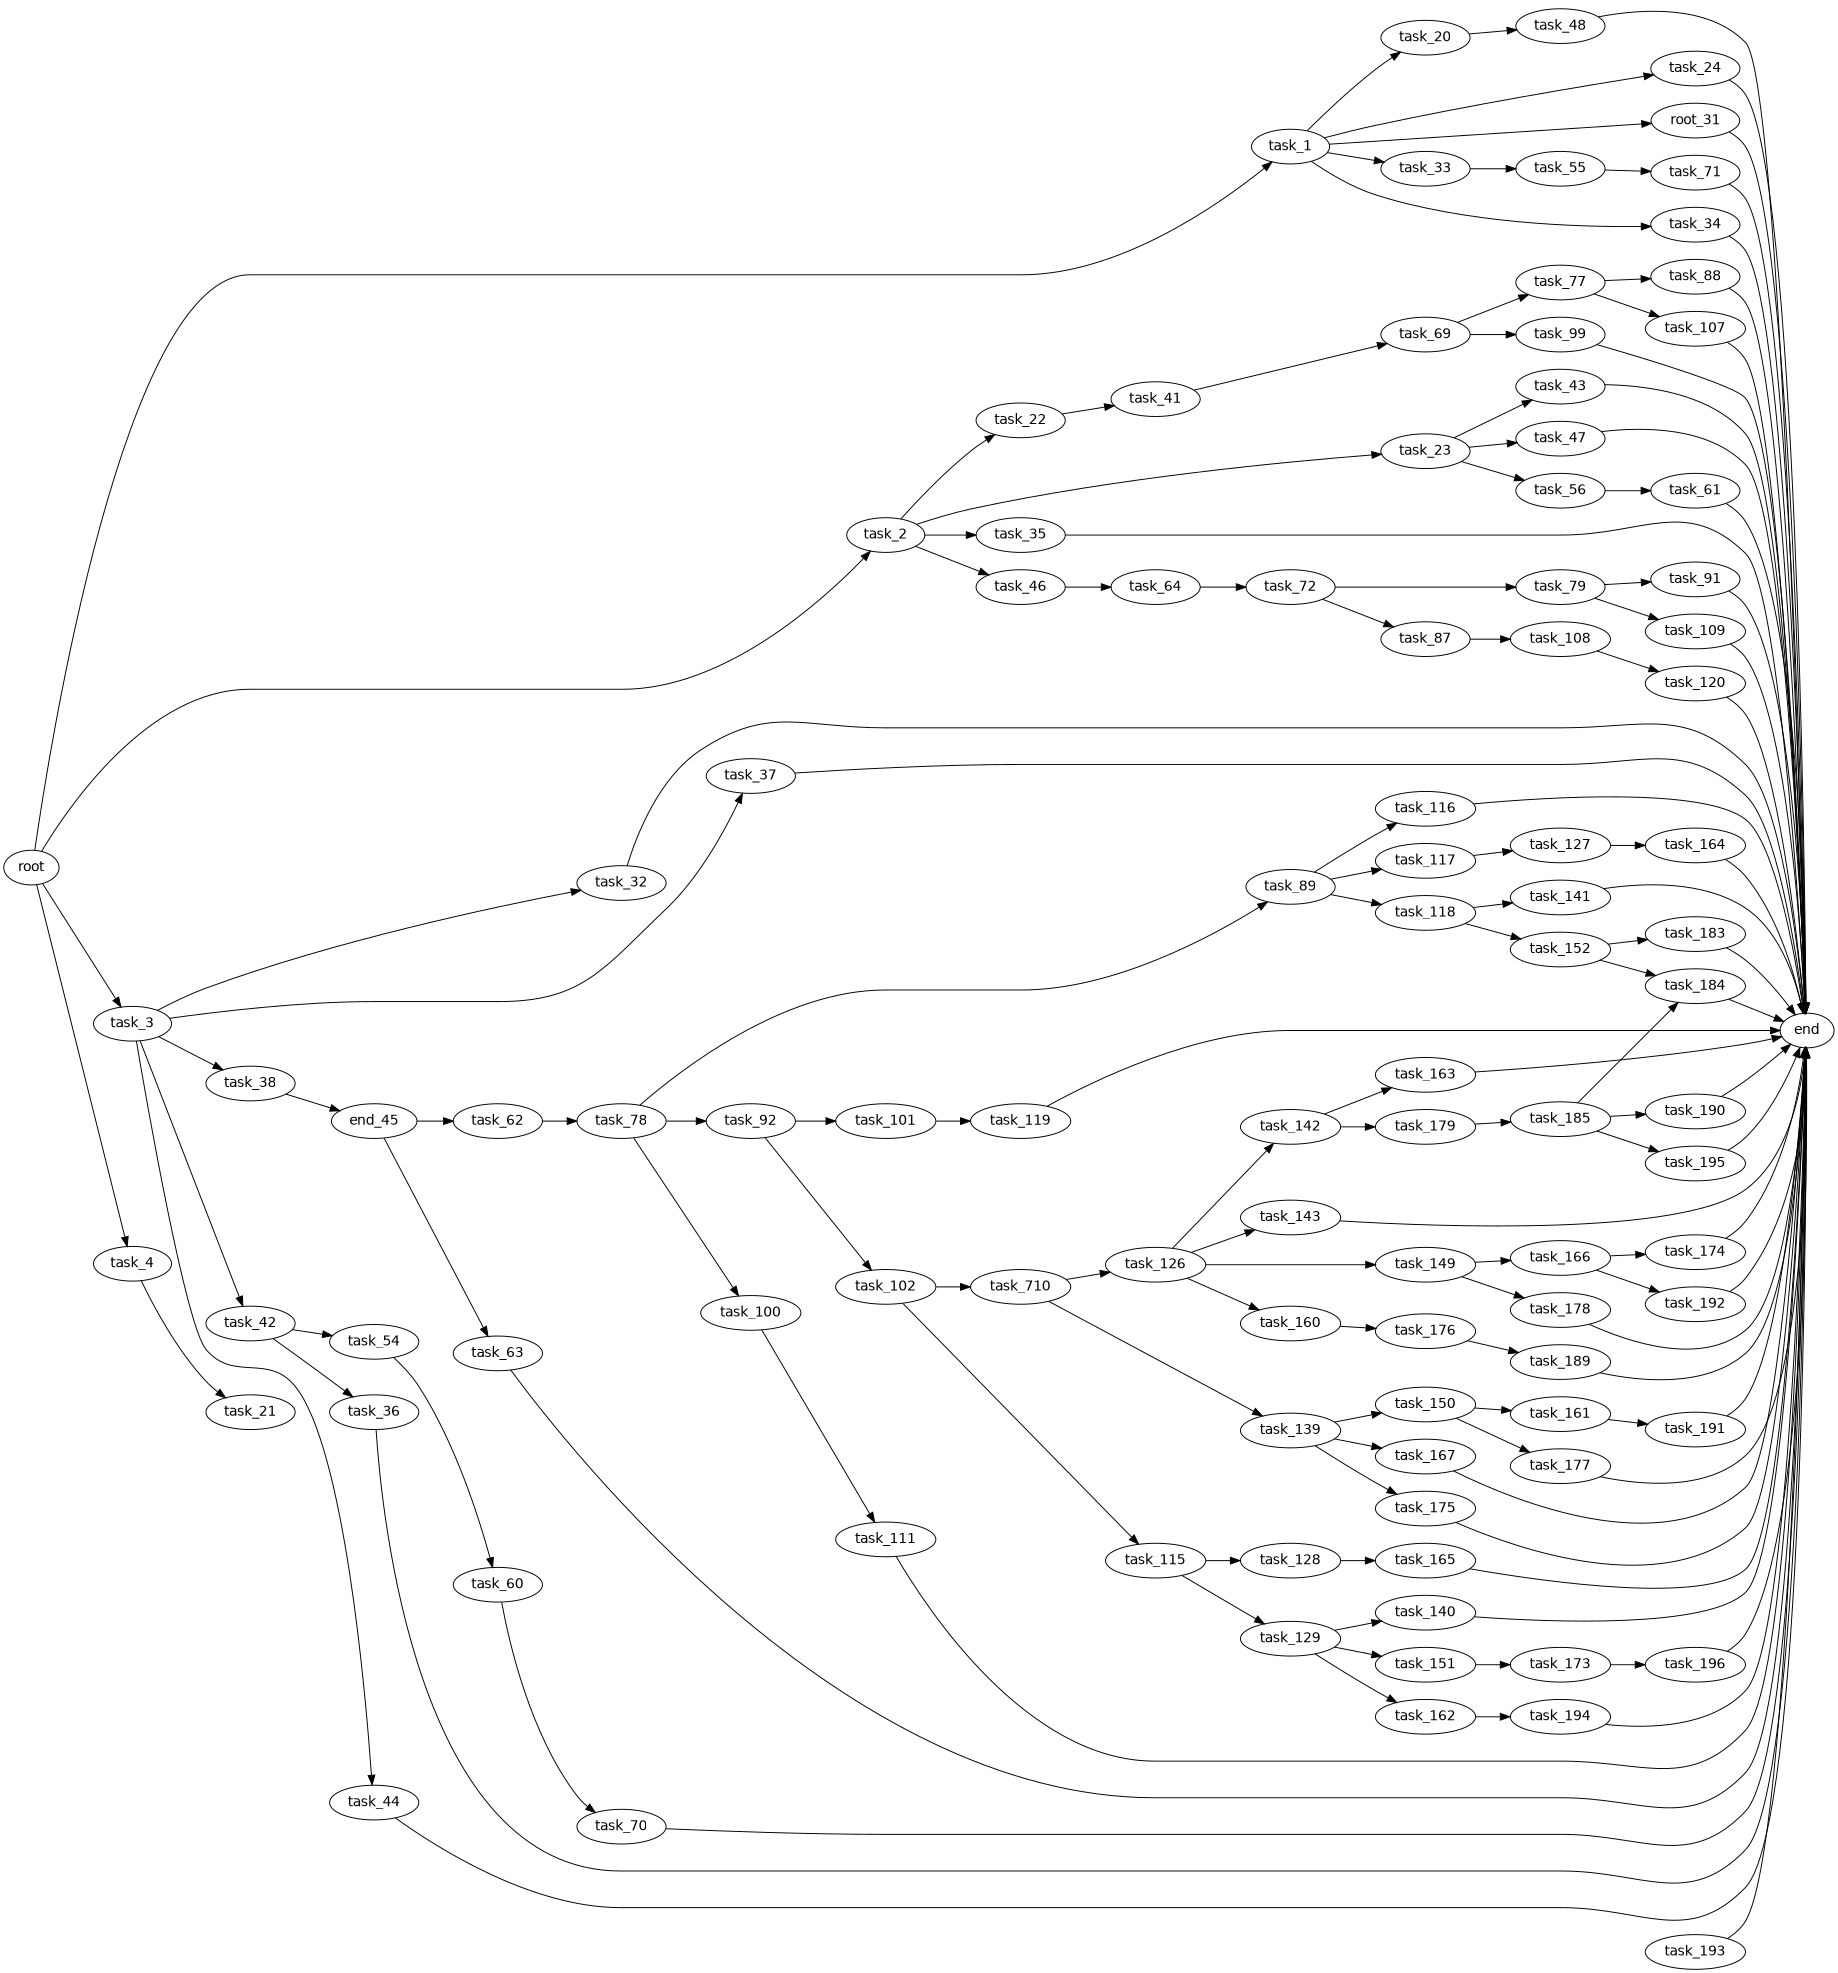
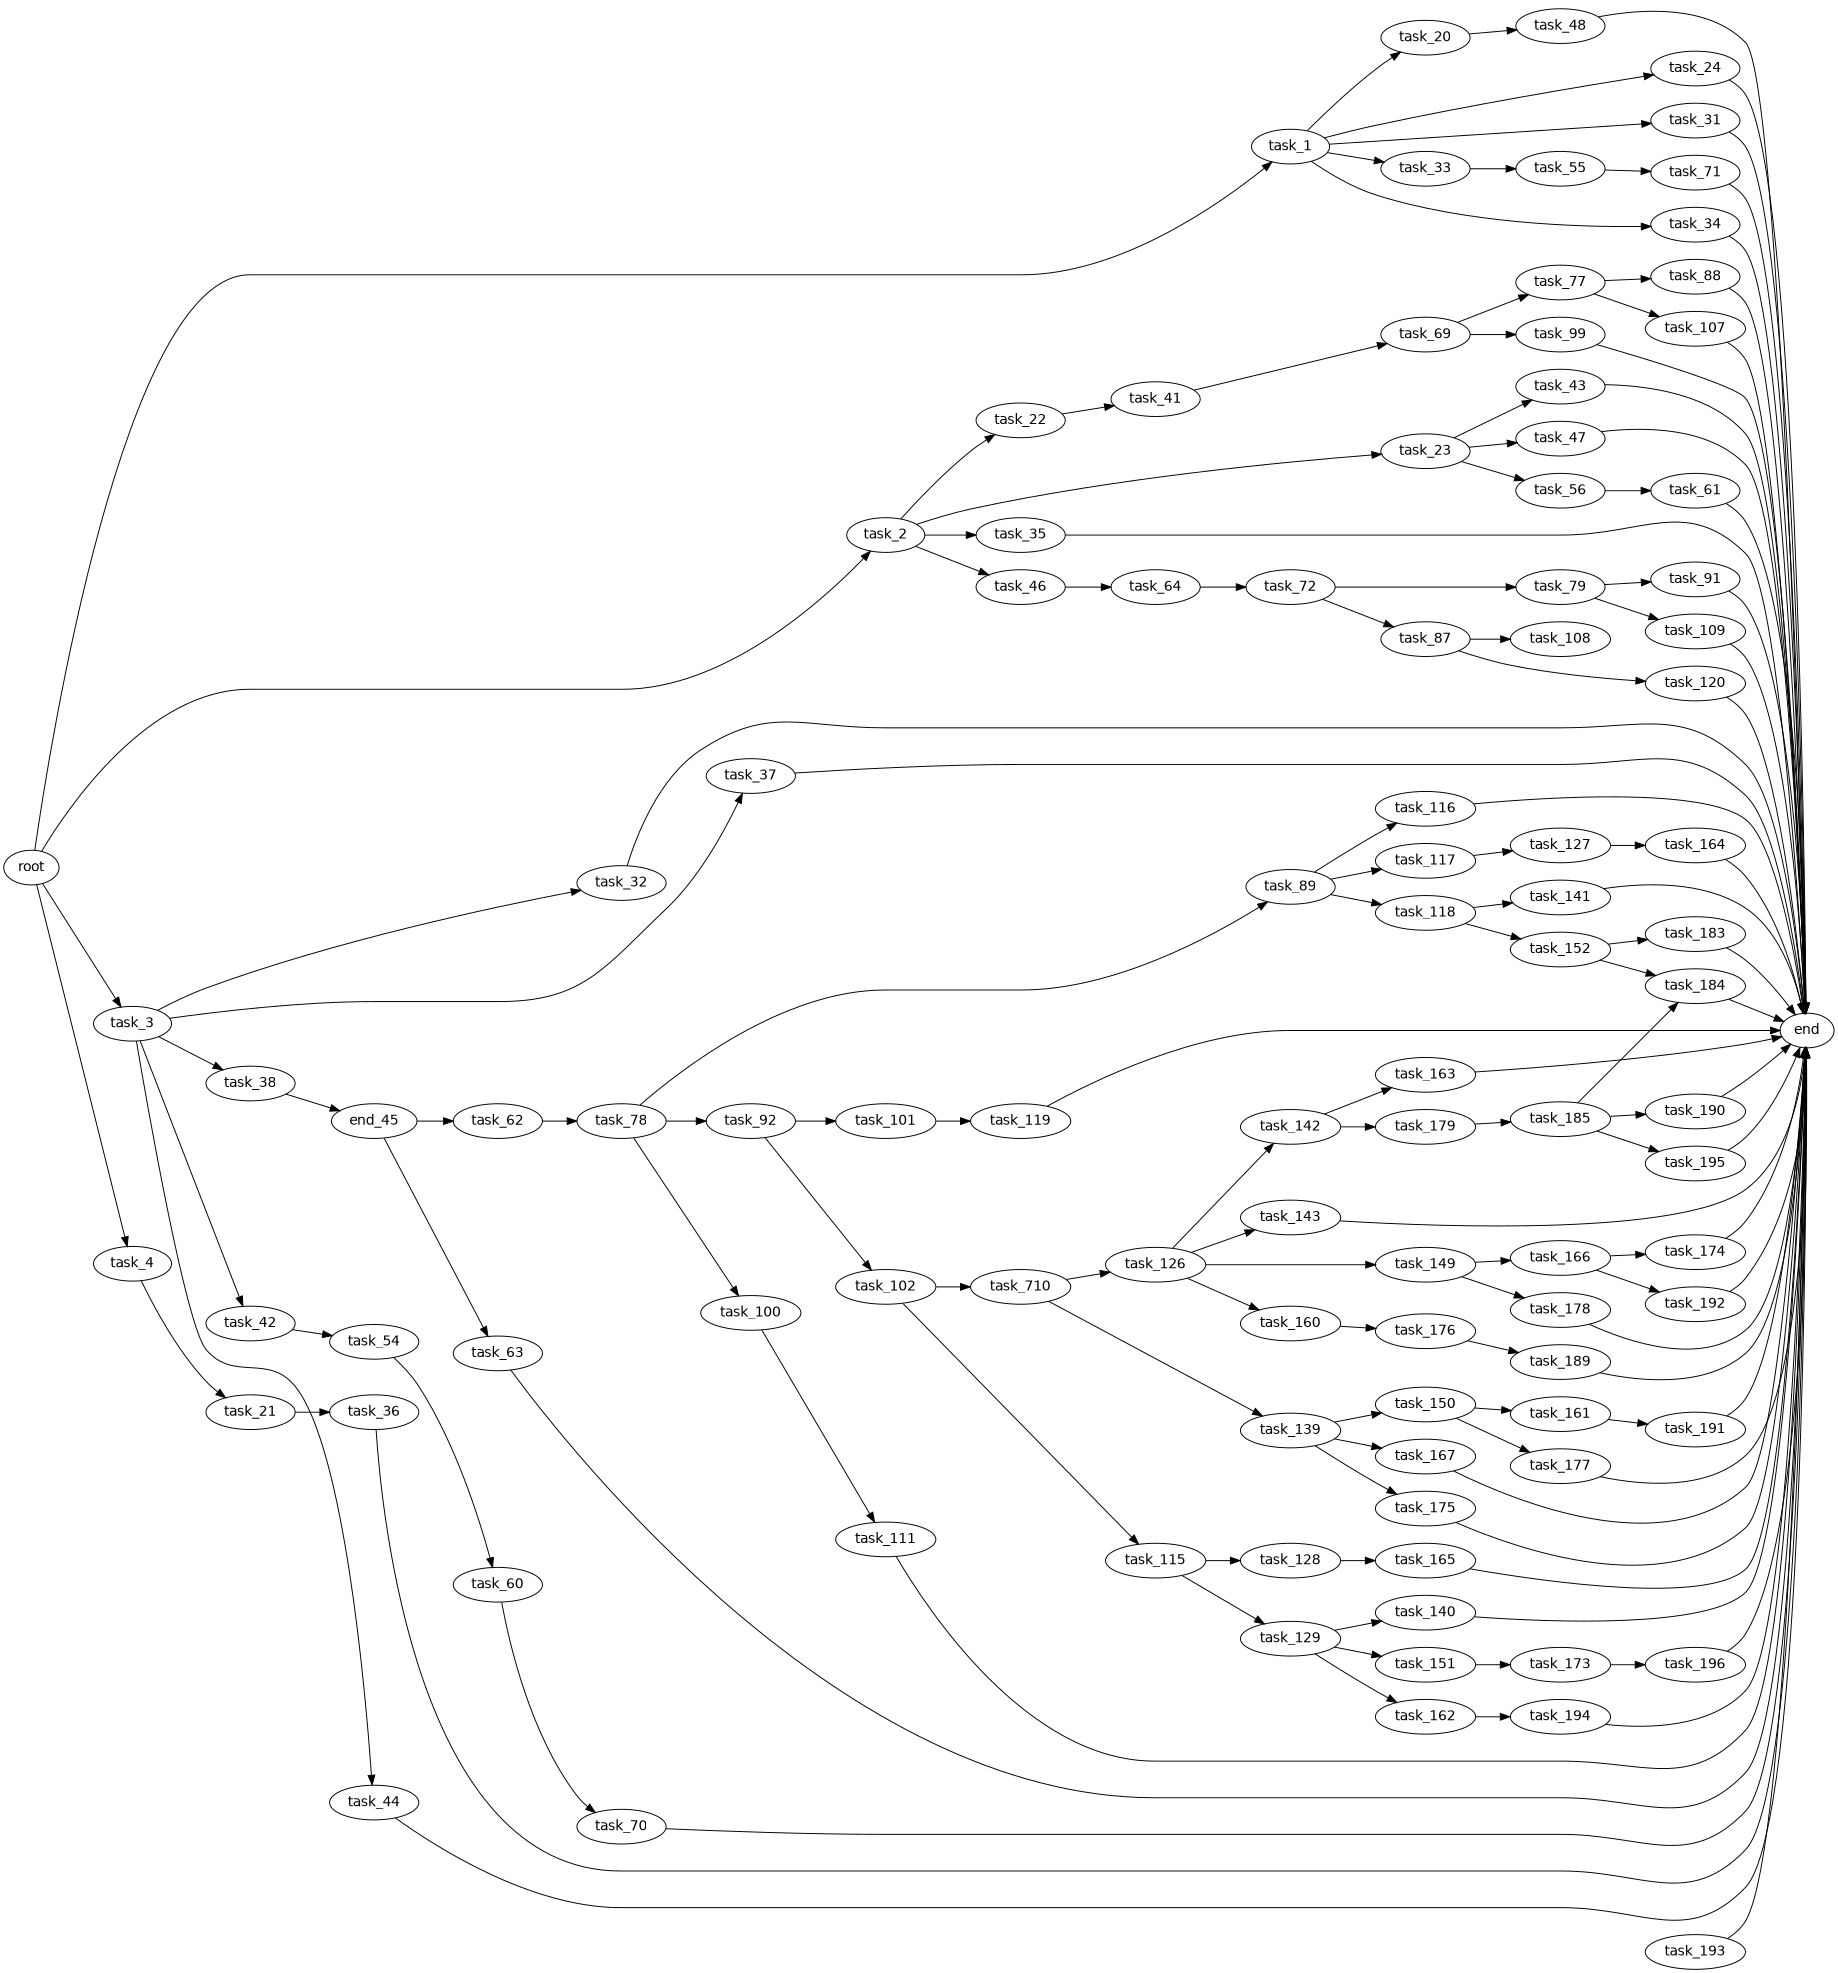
node "root_31": label "root_31" -> "task_31"
edge "task_108" -> "task_120": now "task_87" -> "task_120"
edge "task_42" -> "task_36": now "task_21" -> "task_36"
